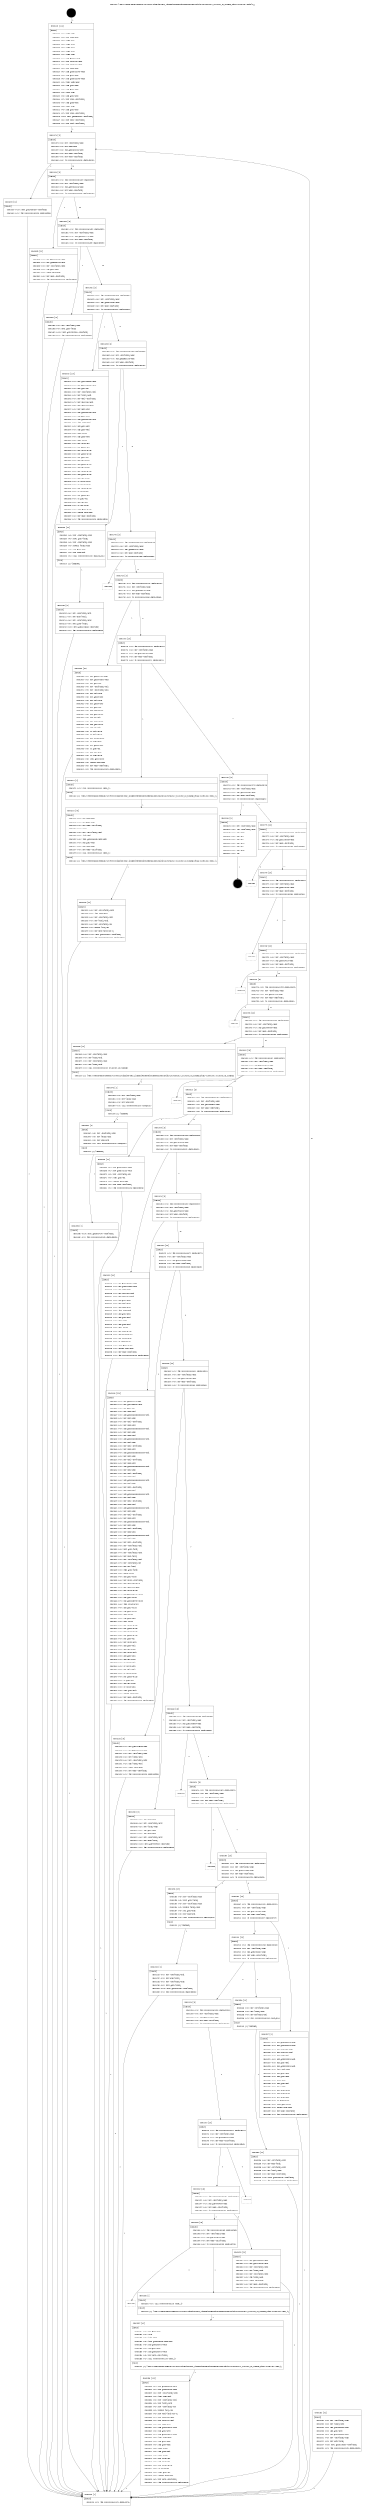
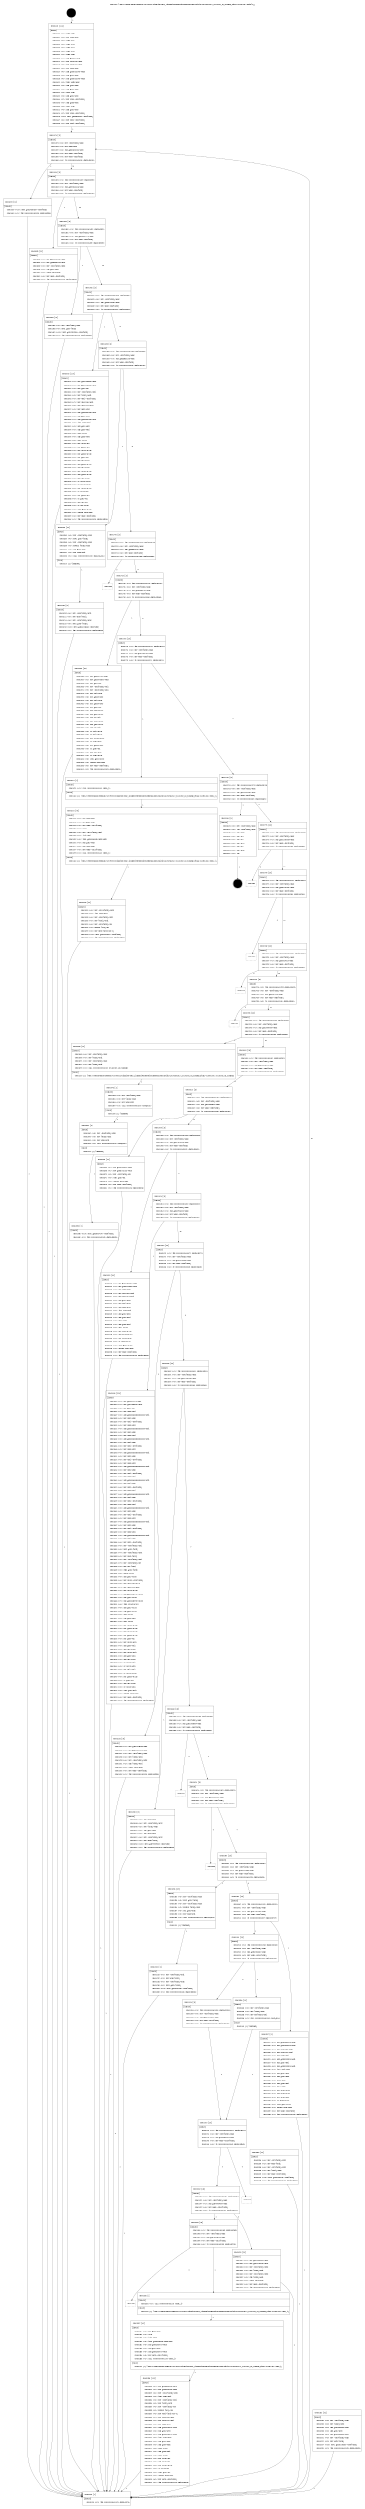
node "0x401f4c": removed
edge "0x401ba4 [16]" -> "0x401bb4 [30]": now "0x401ba4 [16]" -> "0x401950 [28]"
